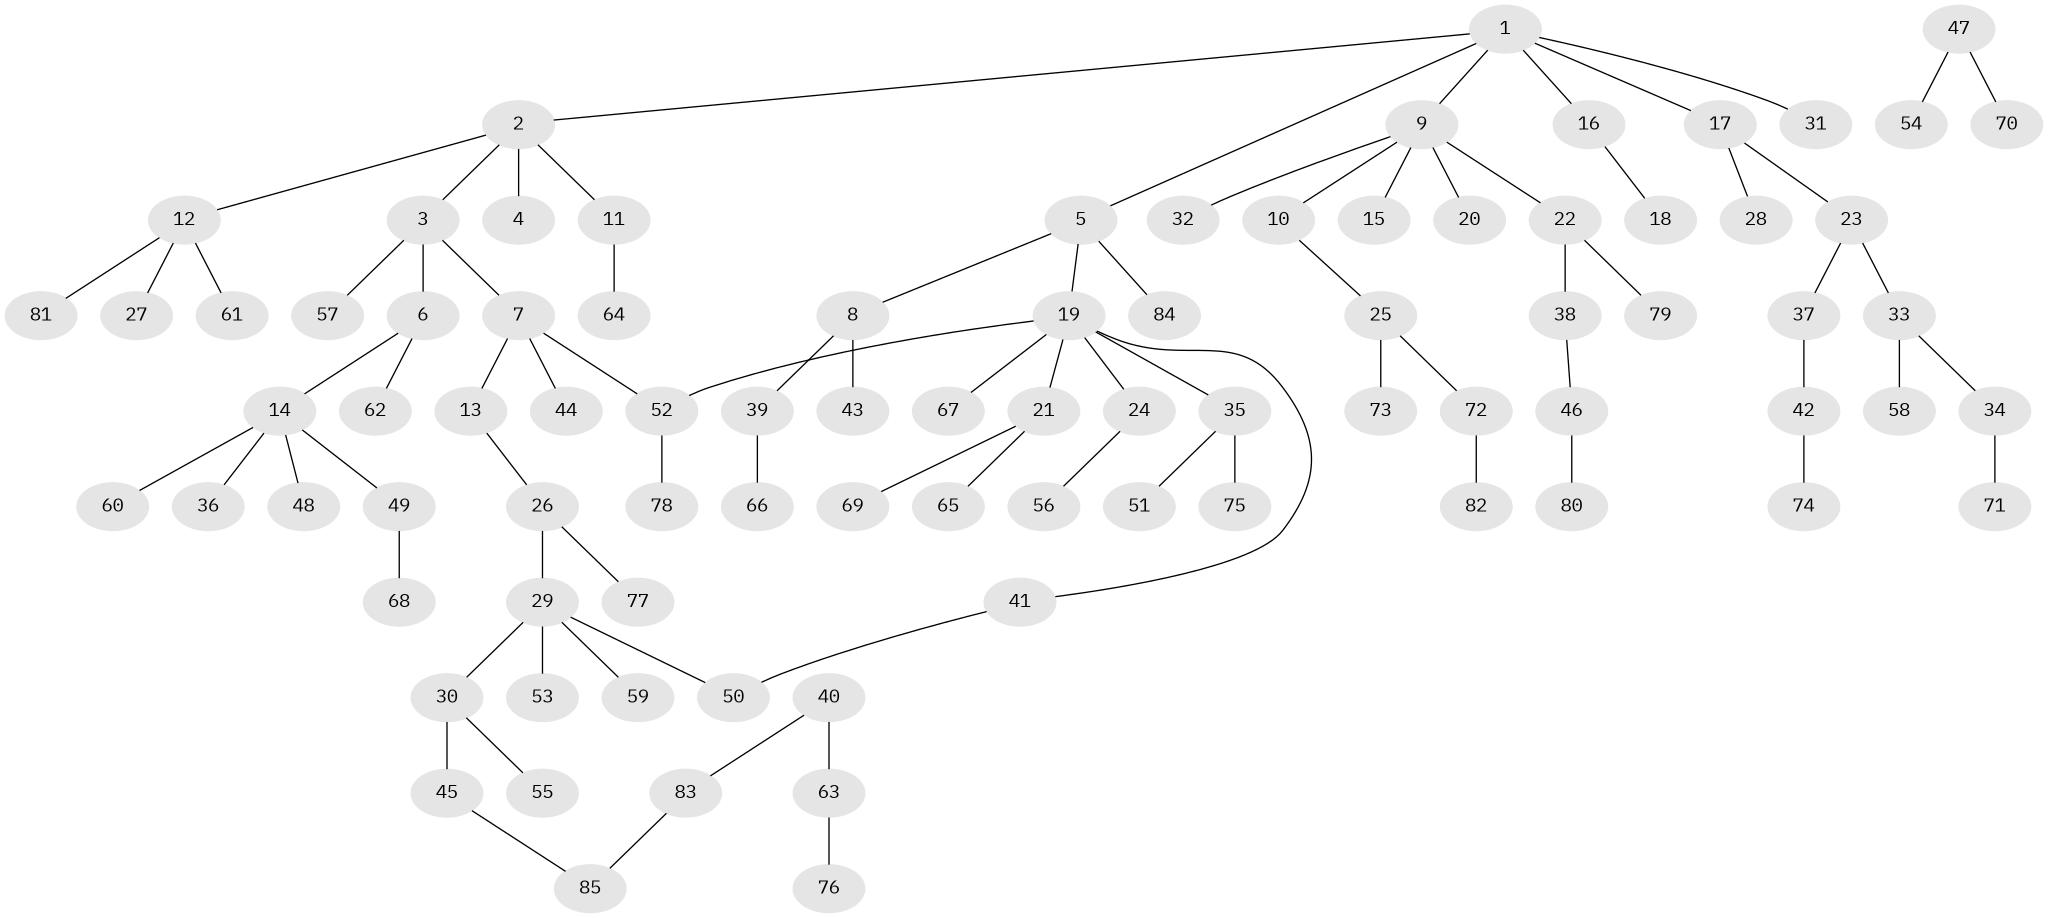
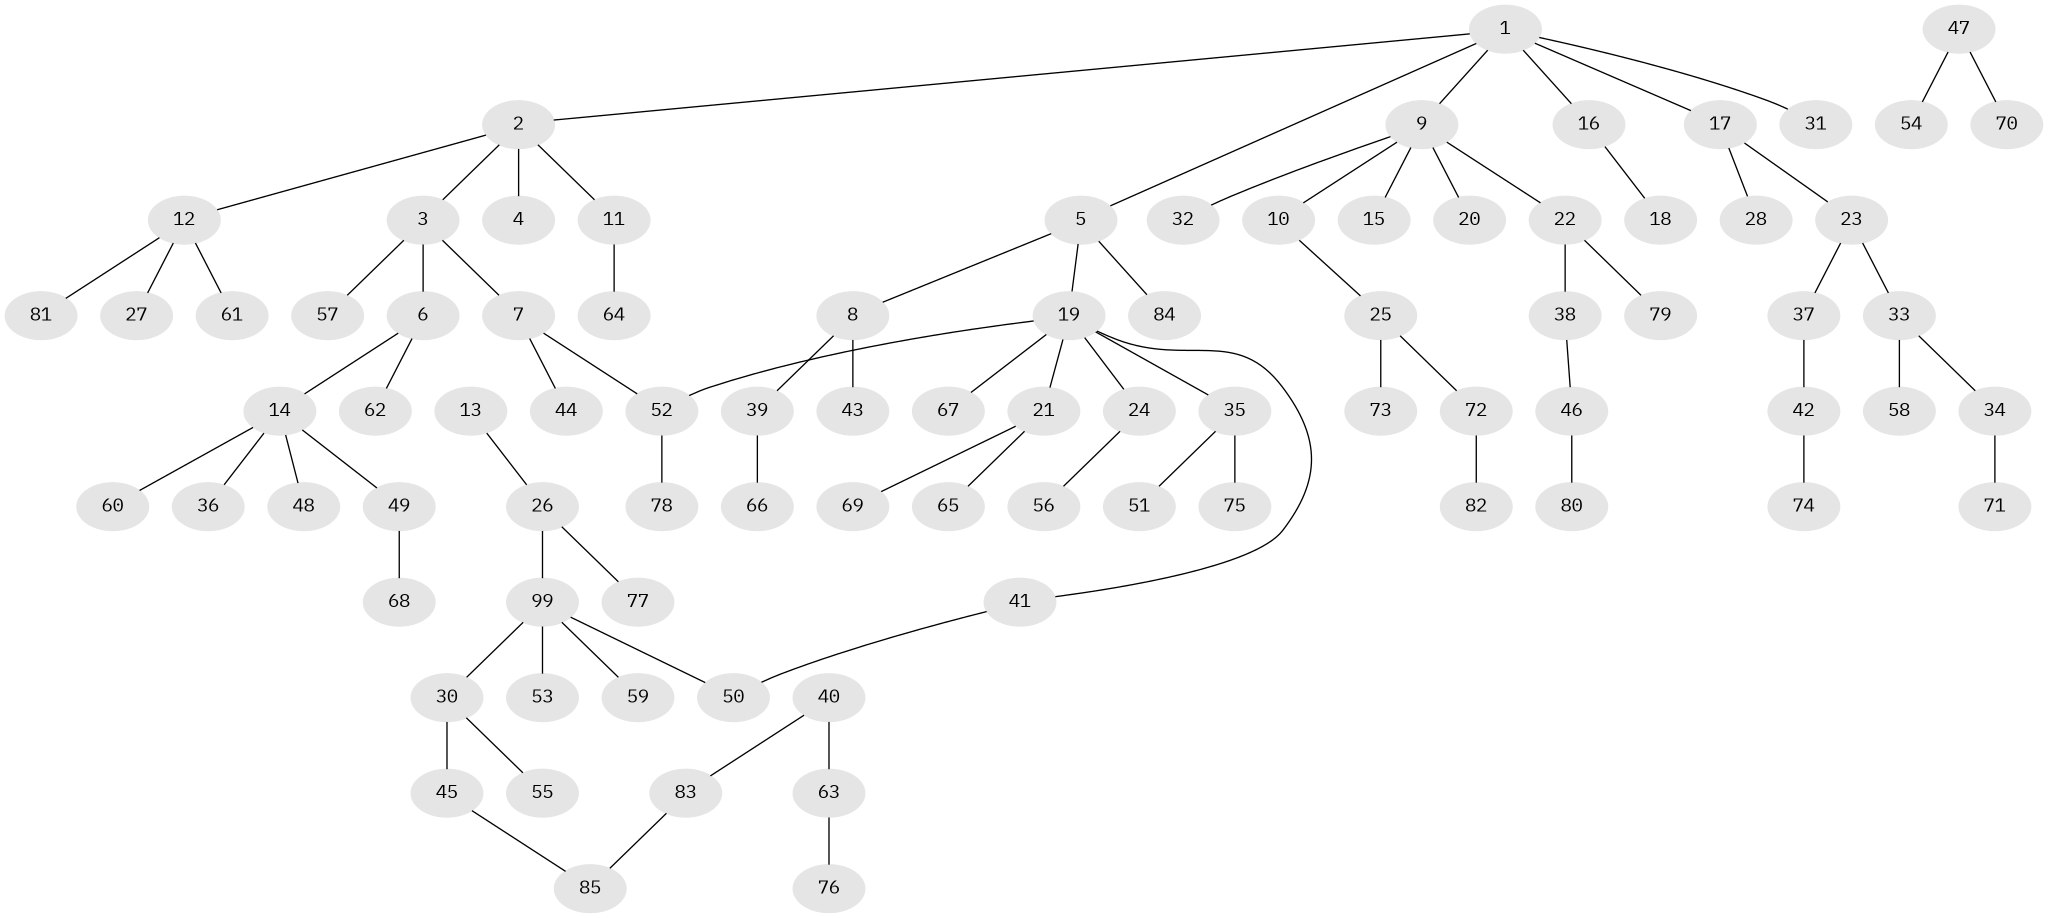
edge "7" -- "13": removed
node "29": label "29" -> "99"
